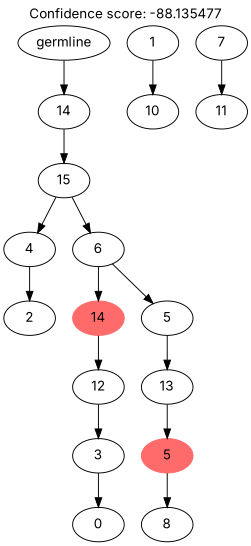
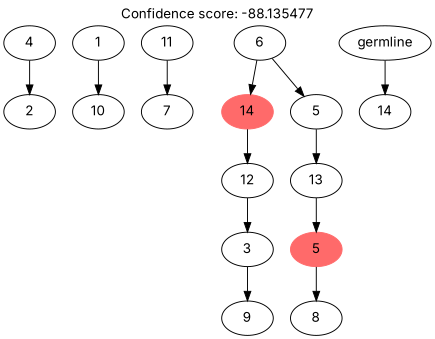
edge "7" -> "11": reversed
node "15": removed
node "0": label "0" -> "9"
